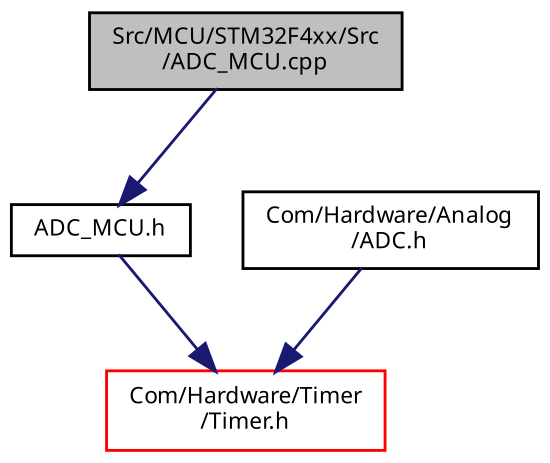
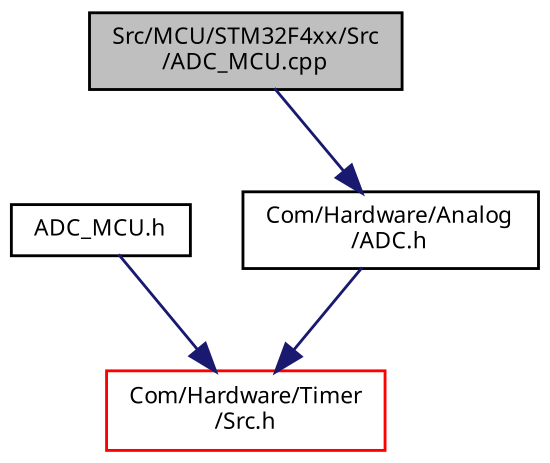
edge "Src/MCU/STM32F4xx/Src /ADC_MCU.cpp" -> "ADC_MCU.h": now "Src/MCU/STM32F4xx/Src /ADC_MCU.cpp" -> "Com/Hardware/Analog /ADC.h"
node "Com/Hardware/Timer /Timer.h": label "Com/Hardware/Timer /Timer.h" -> "Com/Hardware/Timer /Src.h"
